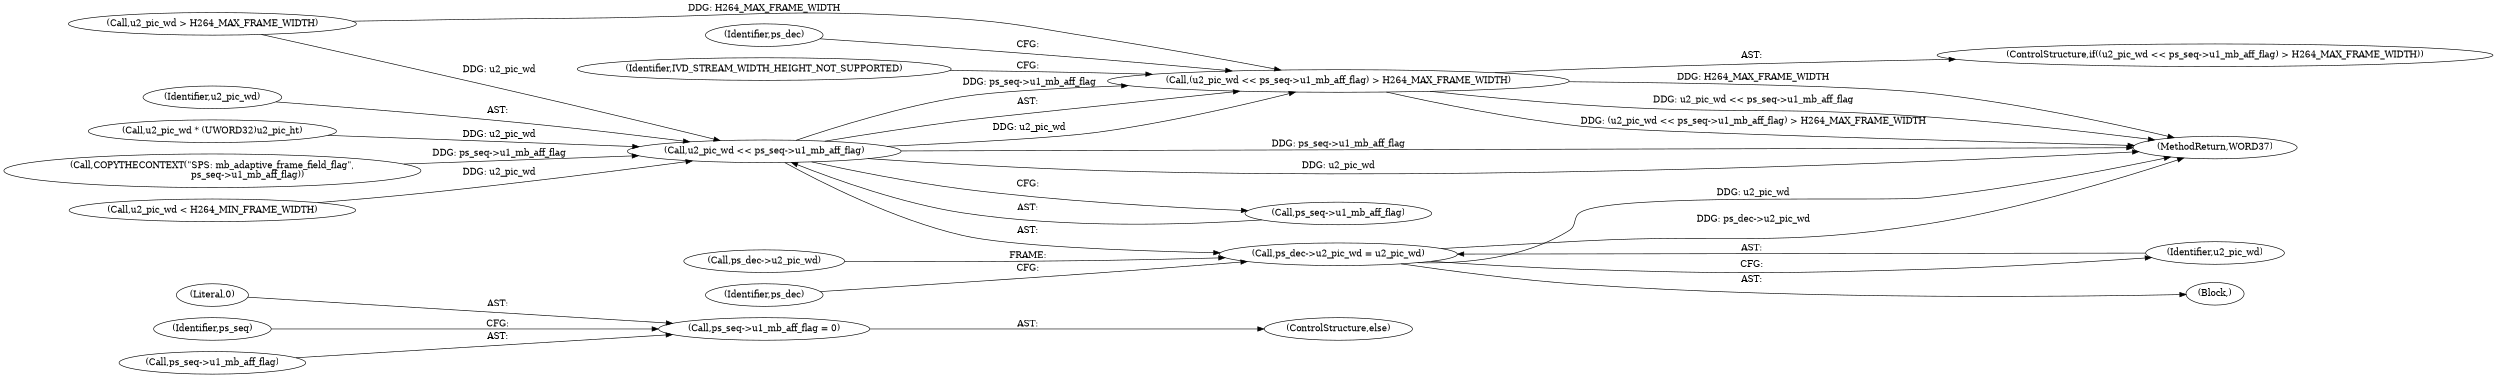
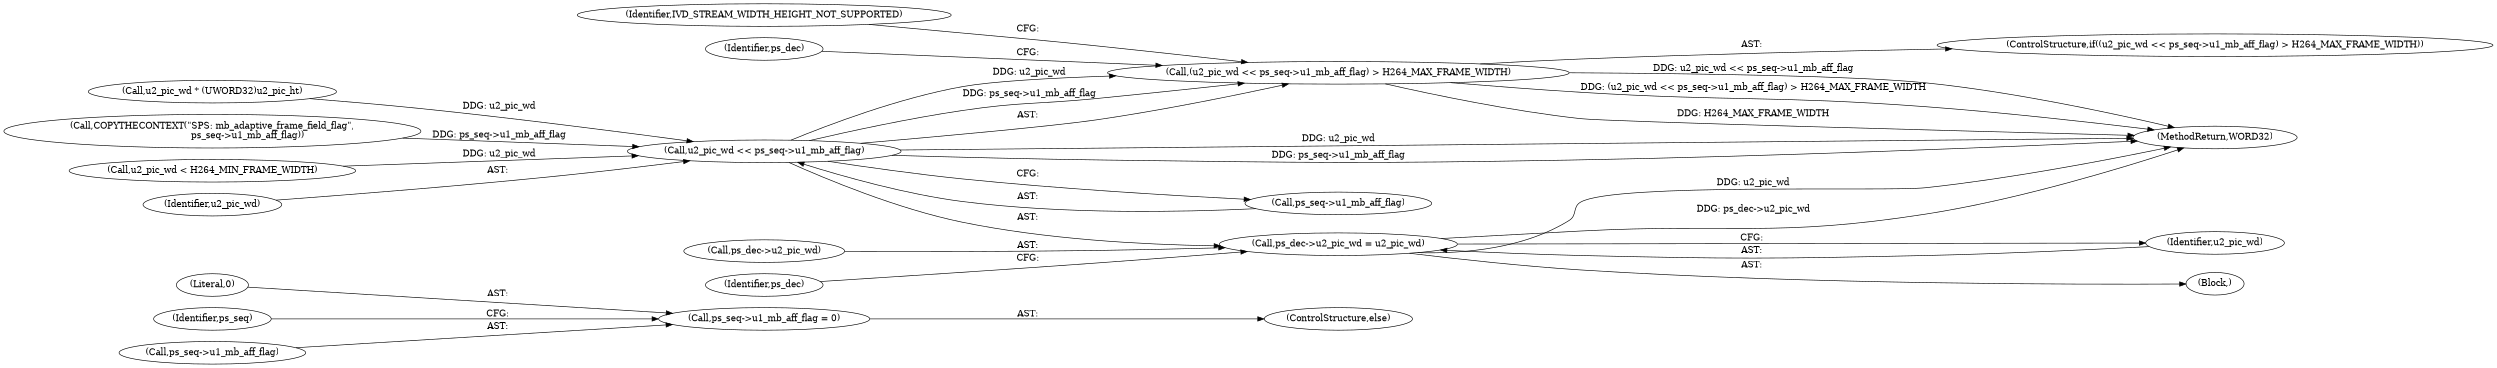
node "(Call,u2_pic_wd > H264_MAX_FRAME_WIDTH)": removed
node "(MethodReturn,WORD37)": label "(MethodReturn,WORD37)" -> "(MethodReturn,WORD32)"
edge "(Call,ps_dec->u2_pic_wd)" -> "(Call,ps_dec->u2_pic_wd = u2_pic_wd)": label "FRAME: " -> "AST: "
